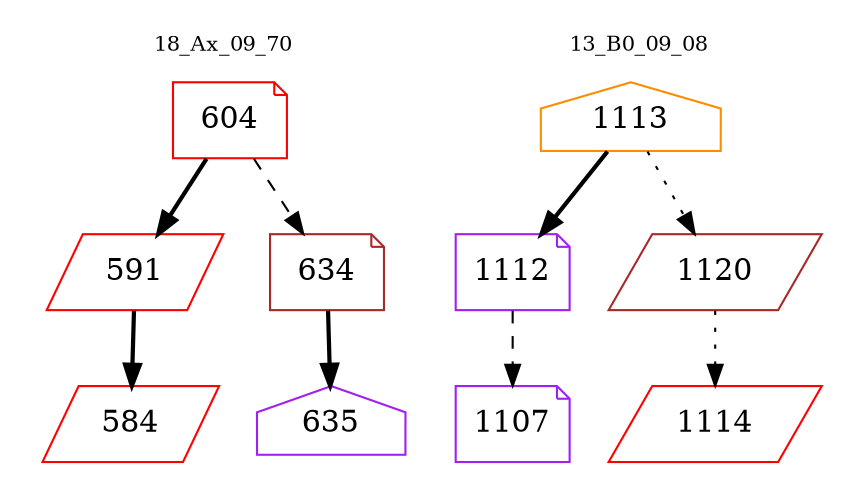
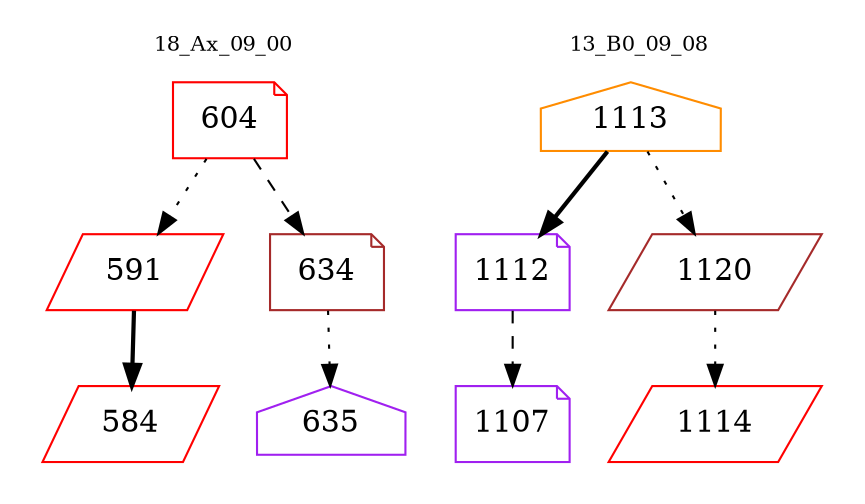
cluster "18_Ax_09_70": label "18_Ax_09_70" -> "18_Ax_09_00"
edge "604" -> "591": style bold -> dotted
edge "634" -> "635": style bold -> dotted
